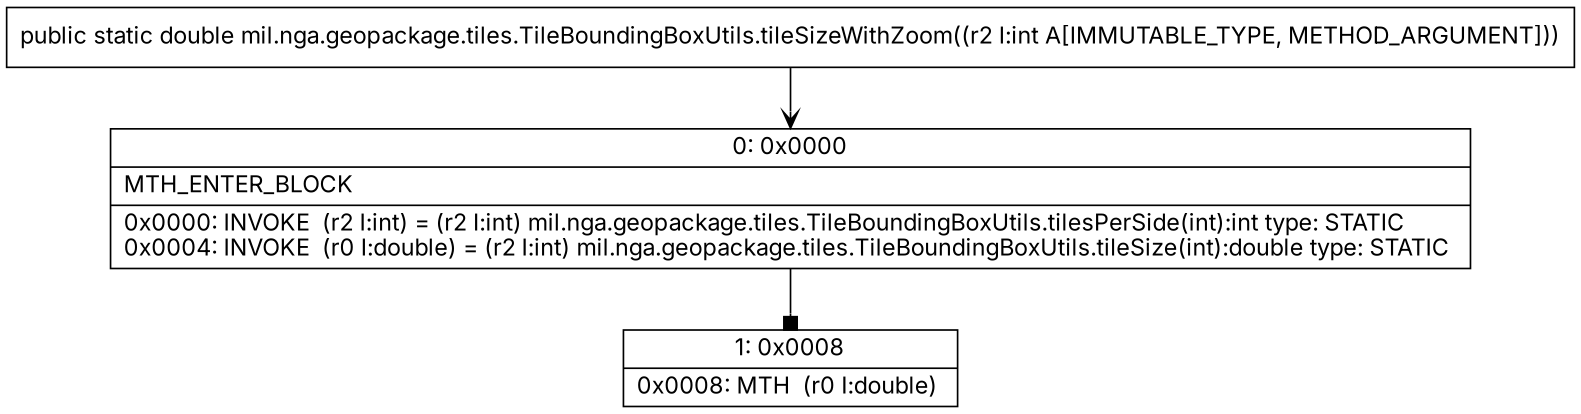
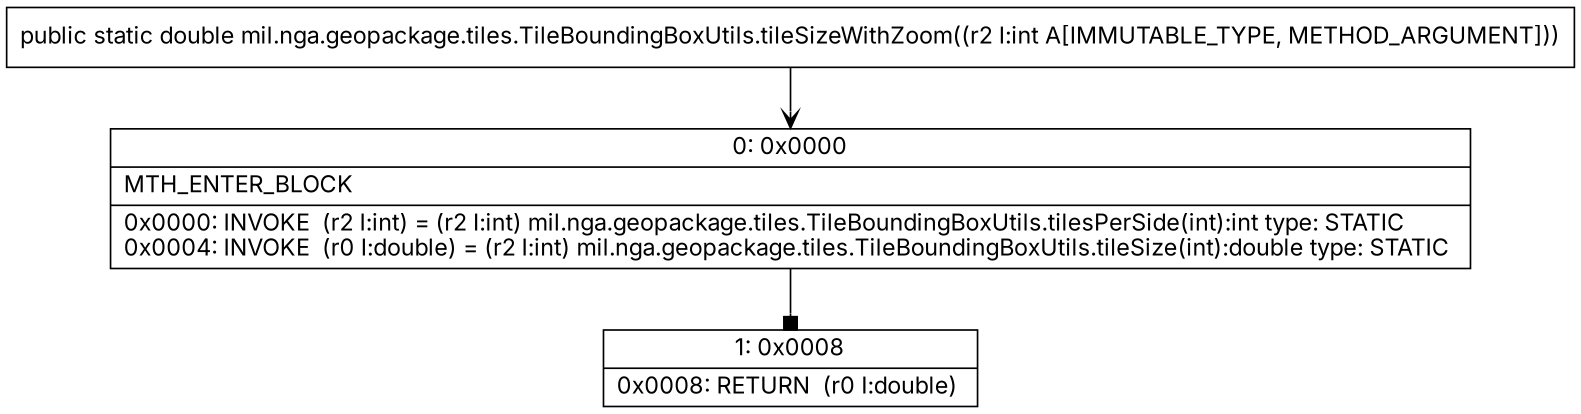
node "1: 0x0008": text "0x0008: MTH  (r0 I:double)" -> "0x0008: RETURN  (r0 I:double)"
